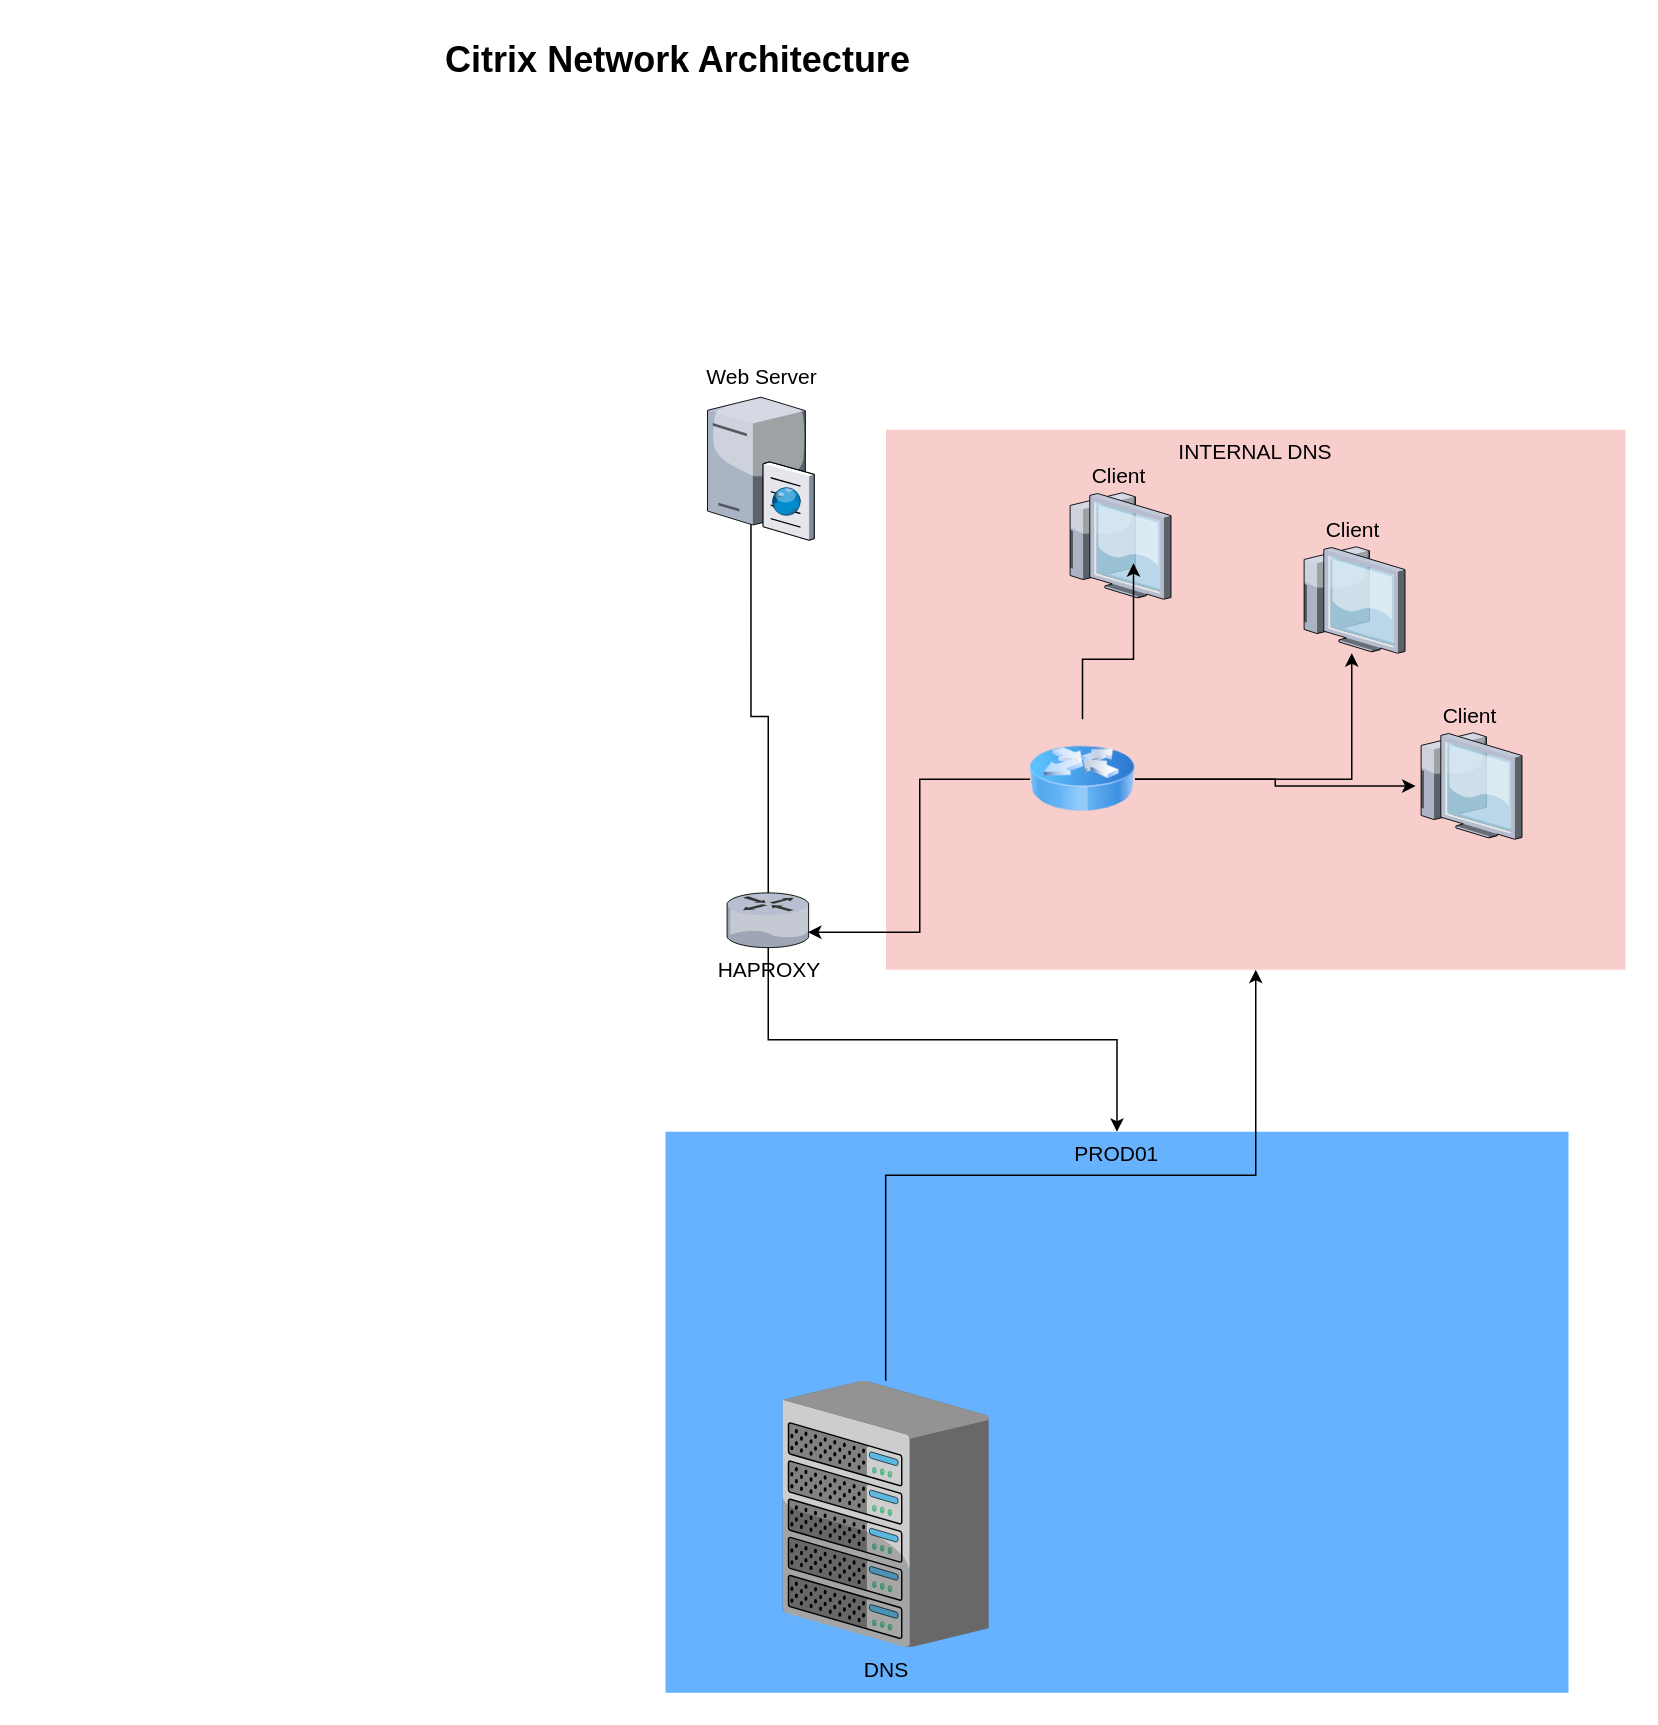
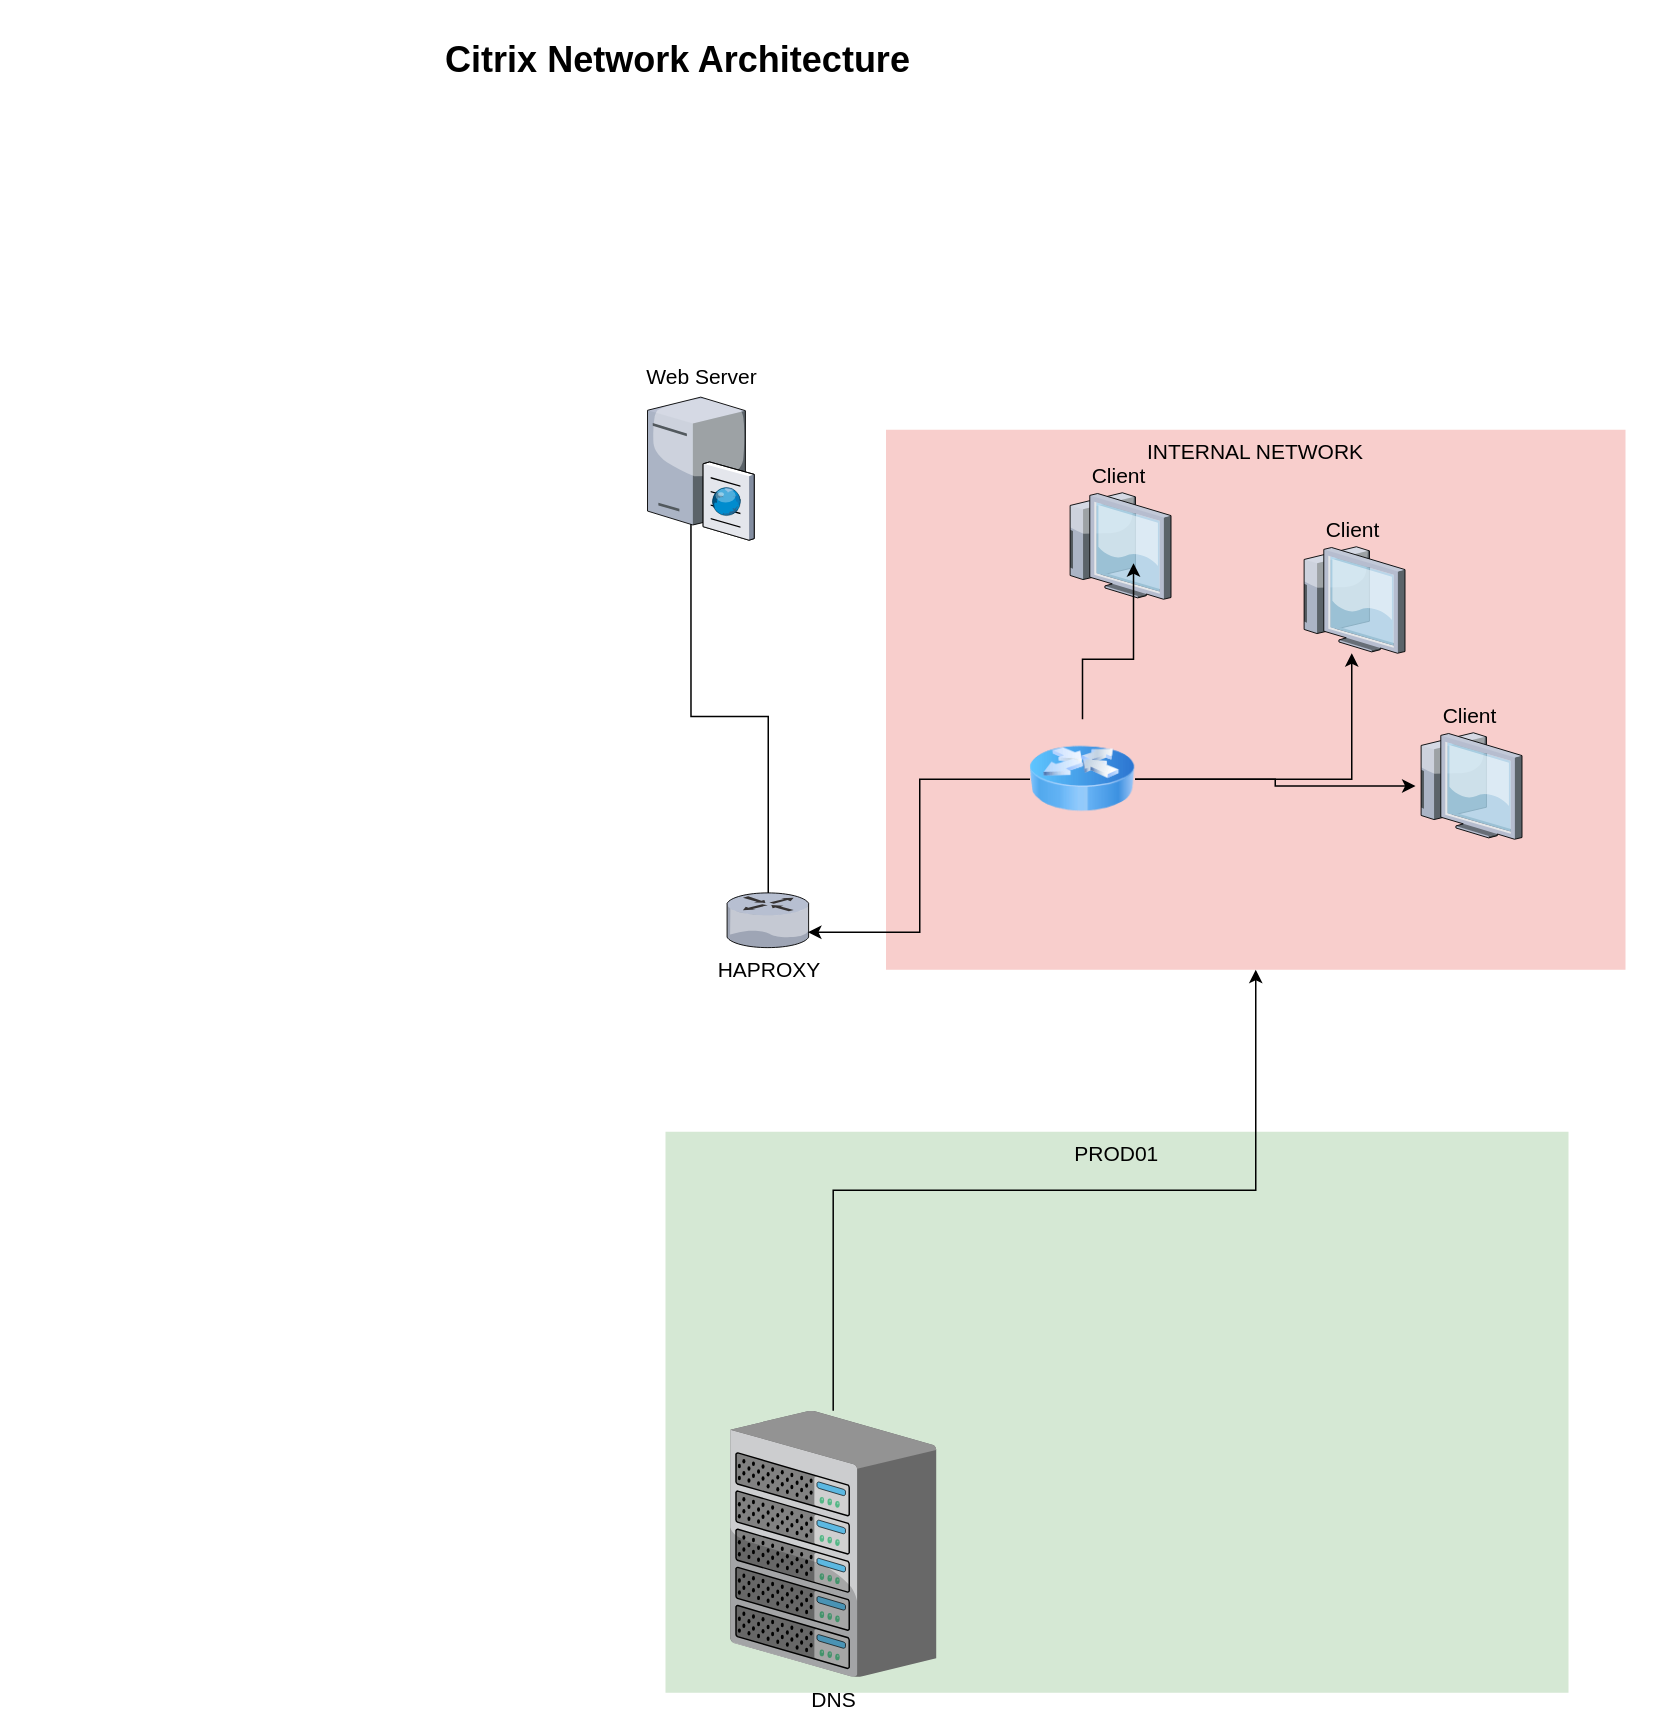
node "INTERNAL DNS": label "INTERNAL DNS" -> "INTERNAL NETWORK"
node "Web Server": moved (761, 467) -> (701, 467)
edge "HAPROXY" -> "PROD01": removed
node "PROD01": fillcolor #66b2ff -> #d5e8d4
node "DNS": moved (885, 1514) -> (833, 1544)
